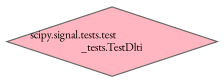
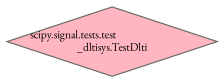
node "scipy.signal.tests.test _tests.TestDlti": label "scipy.signal.tests.test _tests.TestDlti" -> "scipy.signal.tests.test _dltisys.TestDlti"
